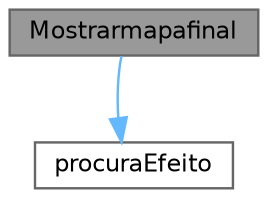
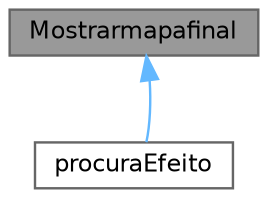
edge "Mostrarmapafinal" -> "procuraEfeito": reversed
